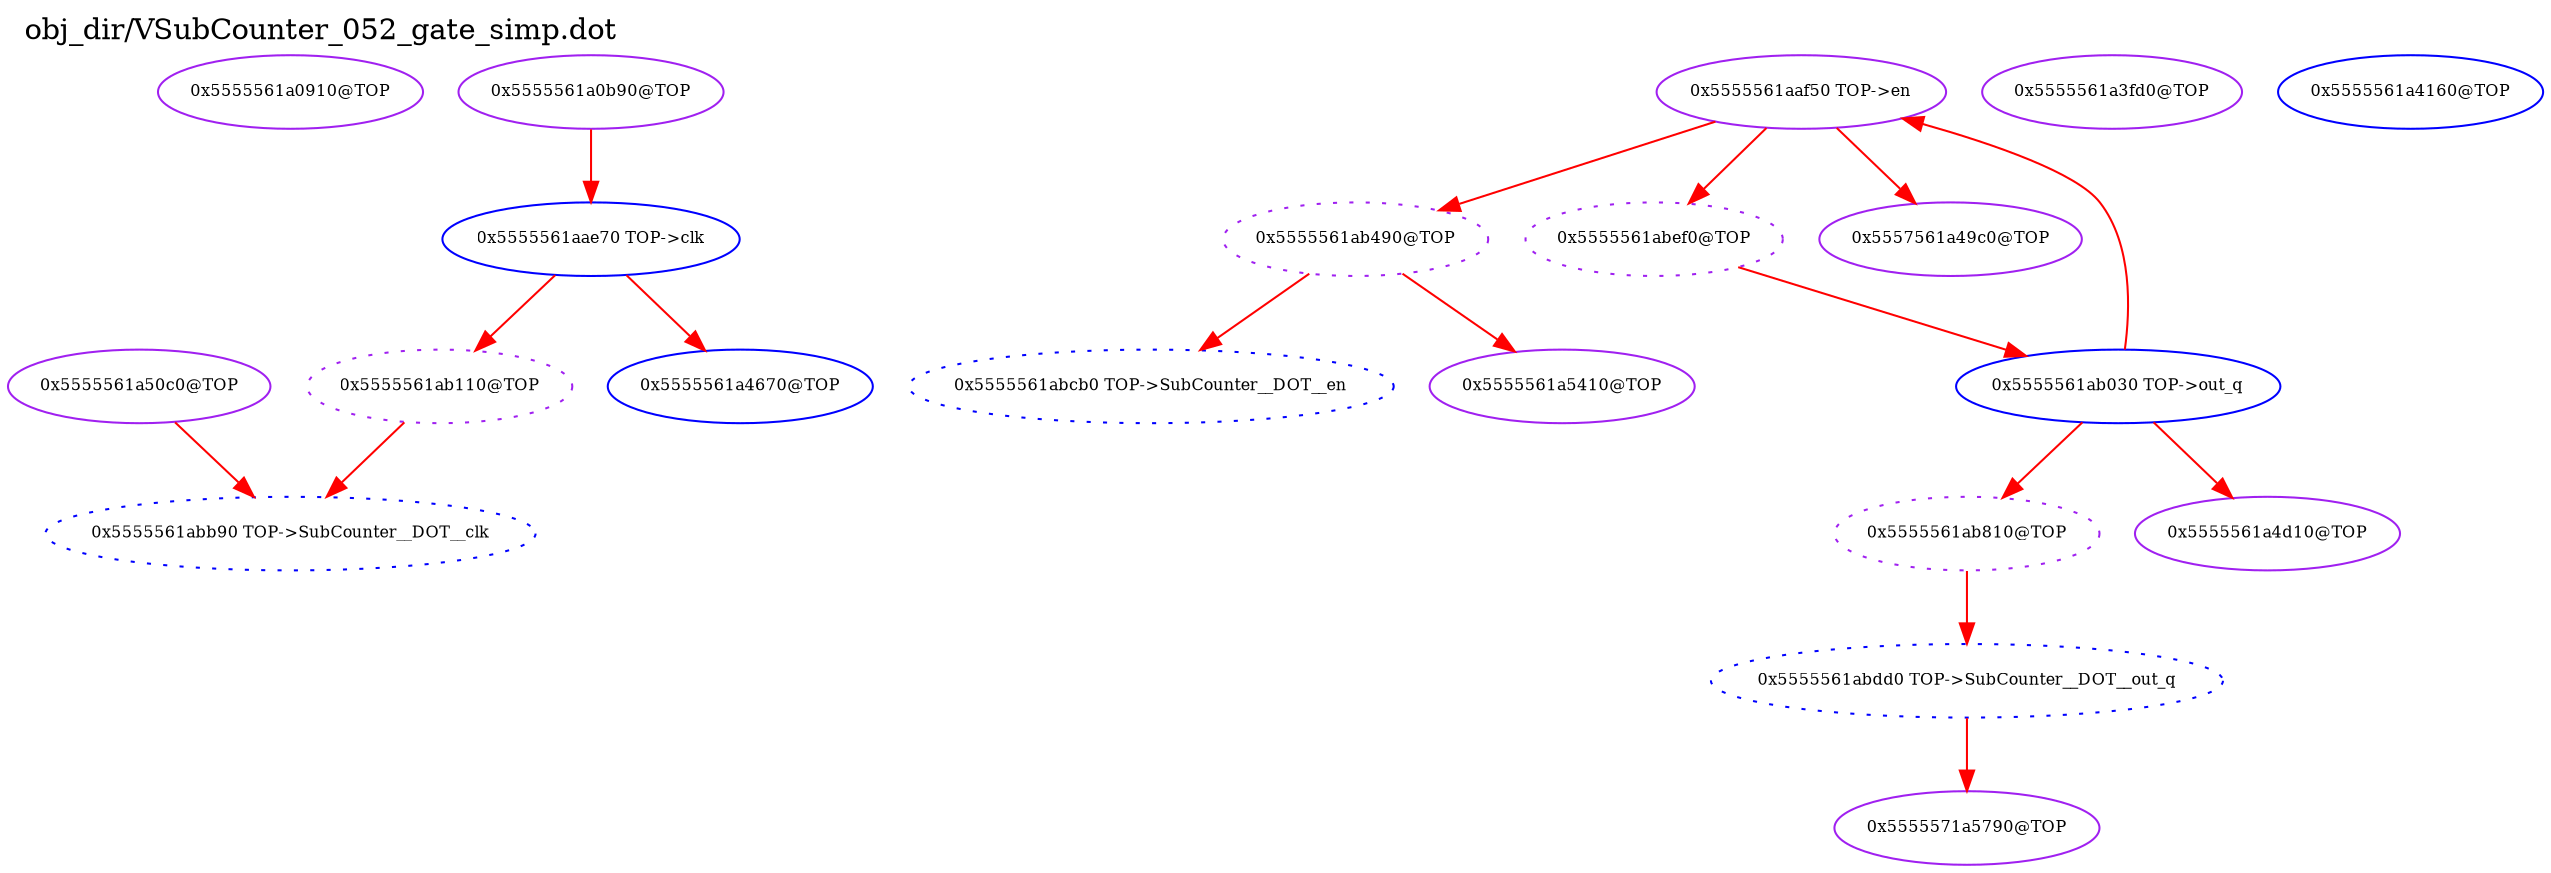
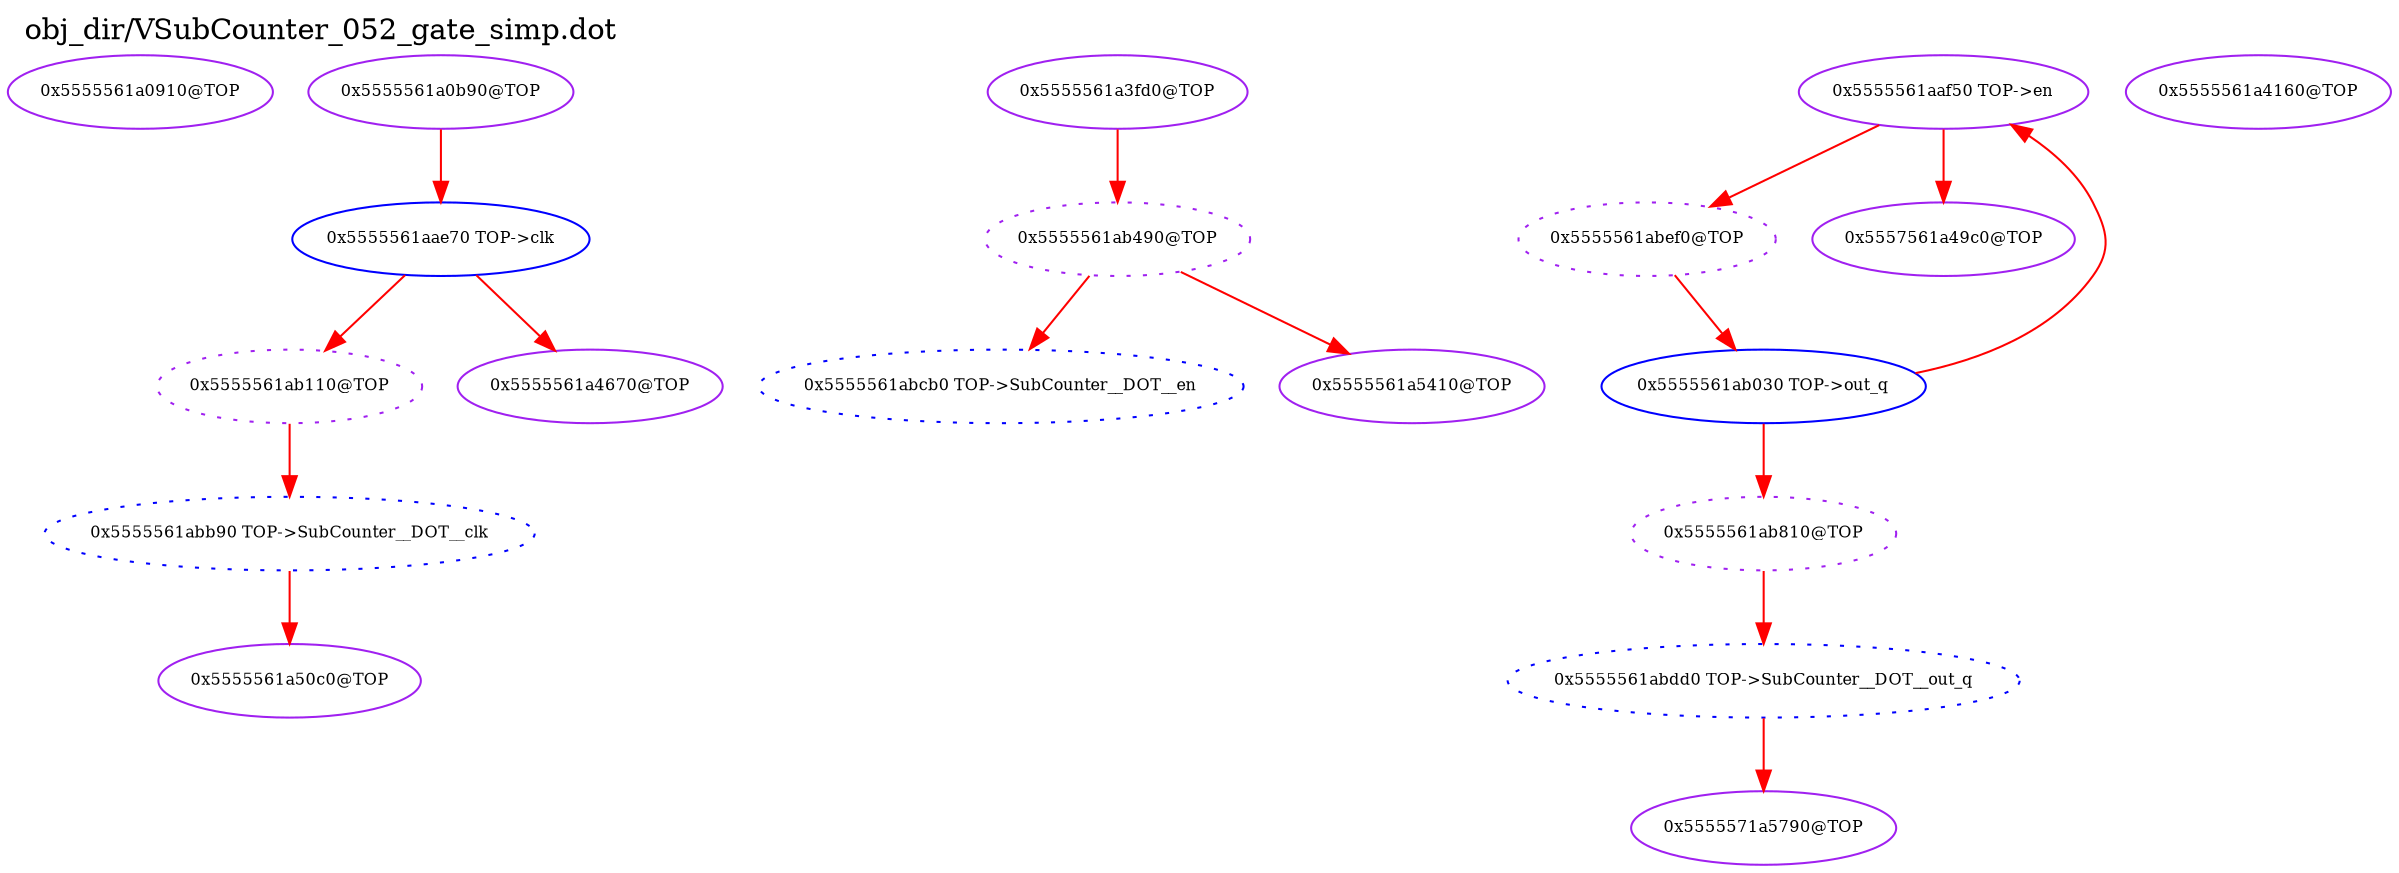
node "0x5555561a4160@TOP": color blue -> purple
edge "0x5555561aaf50 TOP->en" -> "0x5555561ab490@TOP": now "0x5555561a3fd0@TOP" -> "0x5555561ab490@TOP"
node "0x5555561a4670@TOP": color blue -> purple
edge "0x5555561a50c0@TOP" -> "0x5555561abb90 TOP->SubCounter__DOT__clk": reversed
node "0x5555561a4d10@TOP": removed
